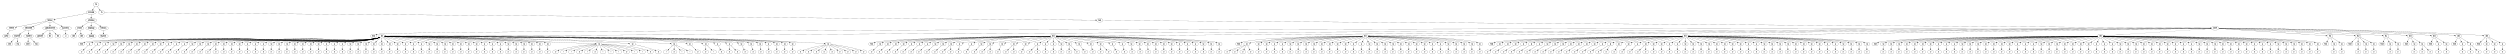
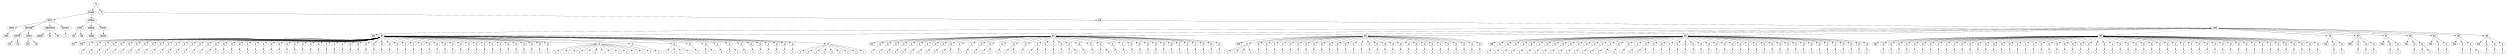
node "term": added
